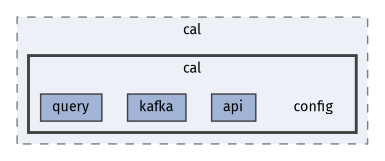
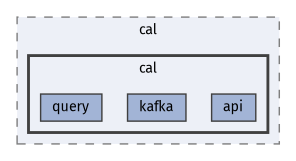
node "config": removed
